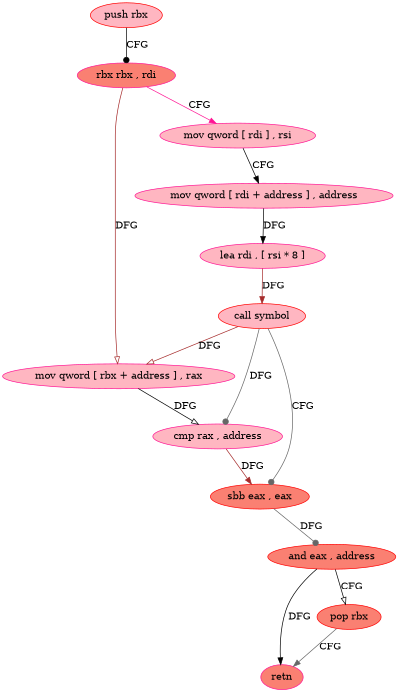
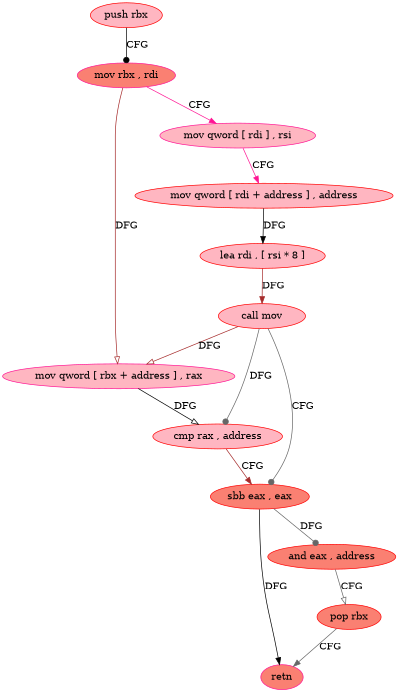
node "rbx rbx , rdi": label "rbx rbx , rdi" -> "mov rbx , rdi"
edge "mov qword [ rdi ] , rsi" -> "mov qword [ rdi + address ] , address": color black -> deeppink
node "mov qword [ rdi + address ] , address": color deeppink -> red
node "lea rdi , [ rsi * 8 ]": color deeppink -> red
node "call symbol": label "call symbol" -> "call mov"
node "cmp rax , address": color deeppink -> red
edge "cmp rax , address" -> "sbb eax , eax": label "DFG" -> "CFG"
edge "and eax , address" -> "pop rbx": color black -> gray40
edge "and eax , address" -> "retn": now "sbb eax , eax" -> "retn"
